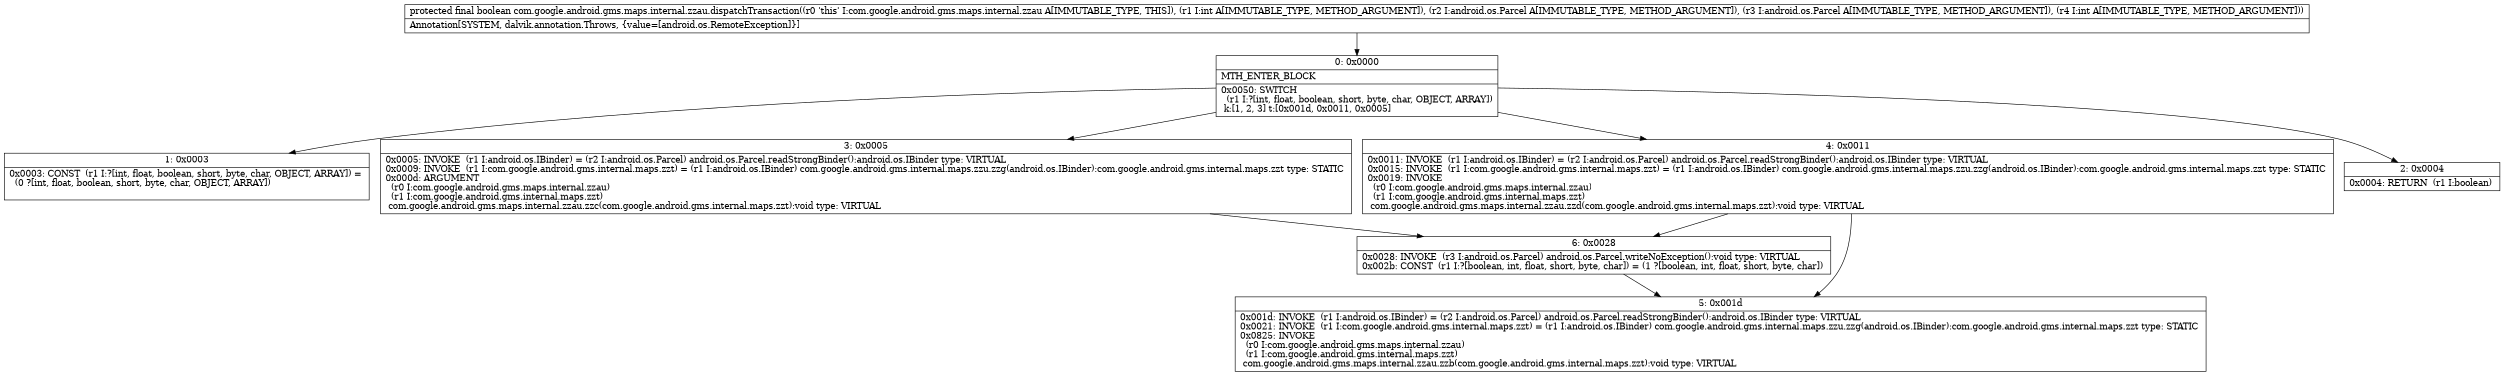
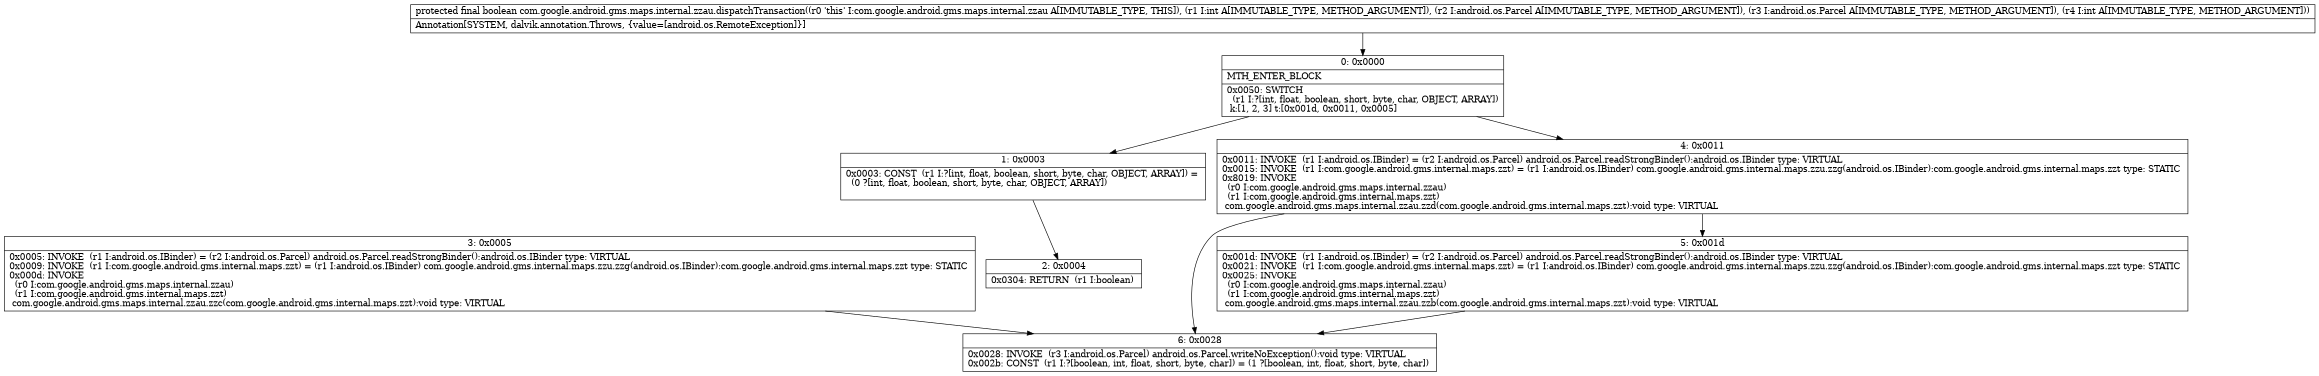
edge "0: 0x0000" -> "2: 0x0004": now "1: 0x0003" -> "2: 0x0004"
edge "0: 0x0000" -> "3: 0x0005": removed
node "3: 0x0005": text "0x000d: ARGUMENT" -> "0x000d: INVOKE"
node "4: 0x0011": text "0x0019: INVOKE" -> "0x8019: INVOKE"
node "2: 0x0004": text "0x0004: RETURN  (r1 I:boolean)" -> "0x0304: RETURN  (r1 I:boolean)"
edge "6: 0x0028" -> "5: 0x001d": reversed
node "5: 0x001d": text "0x0825: INVOKE" -> "0x0025: INVOKE"
